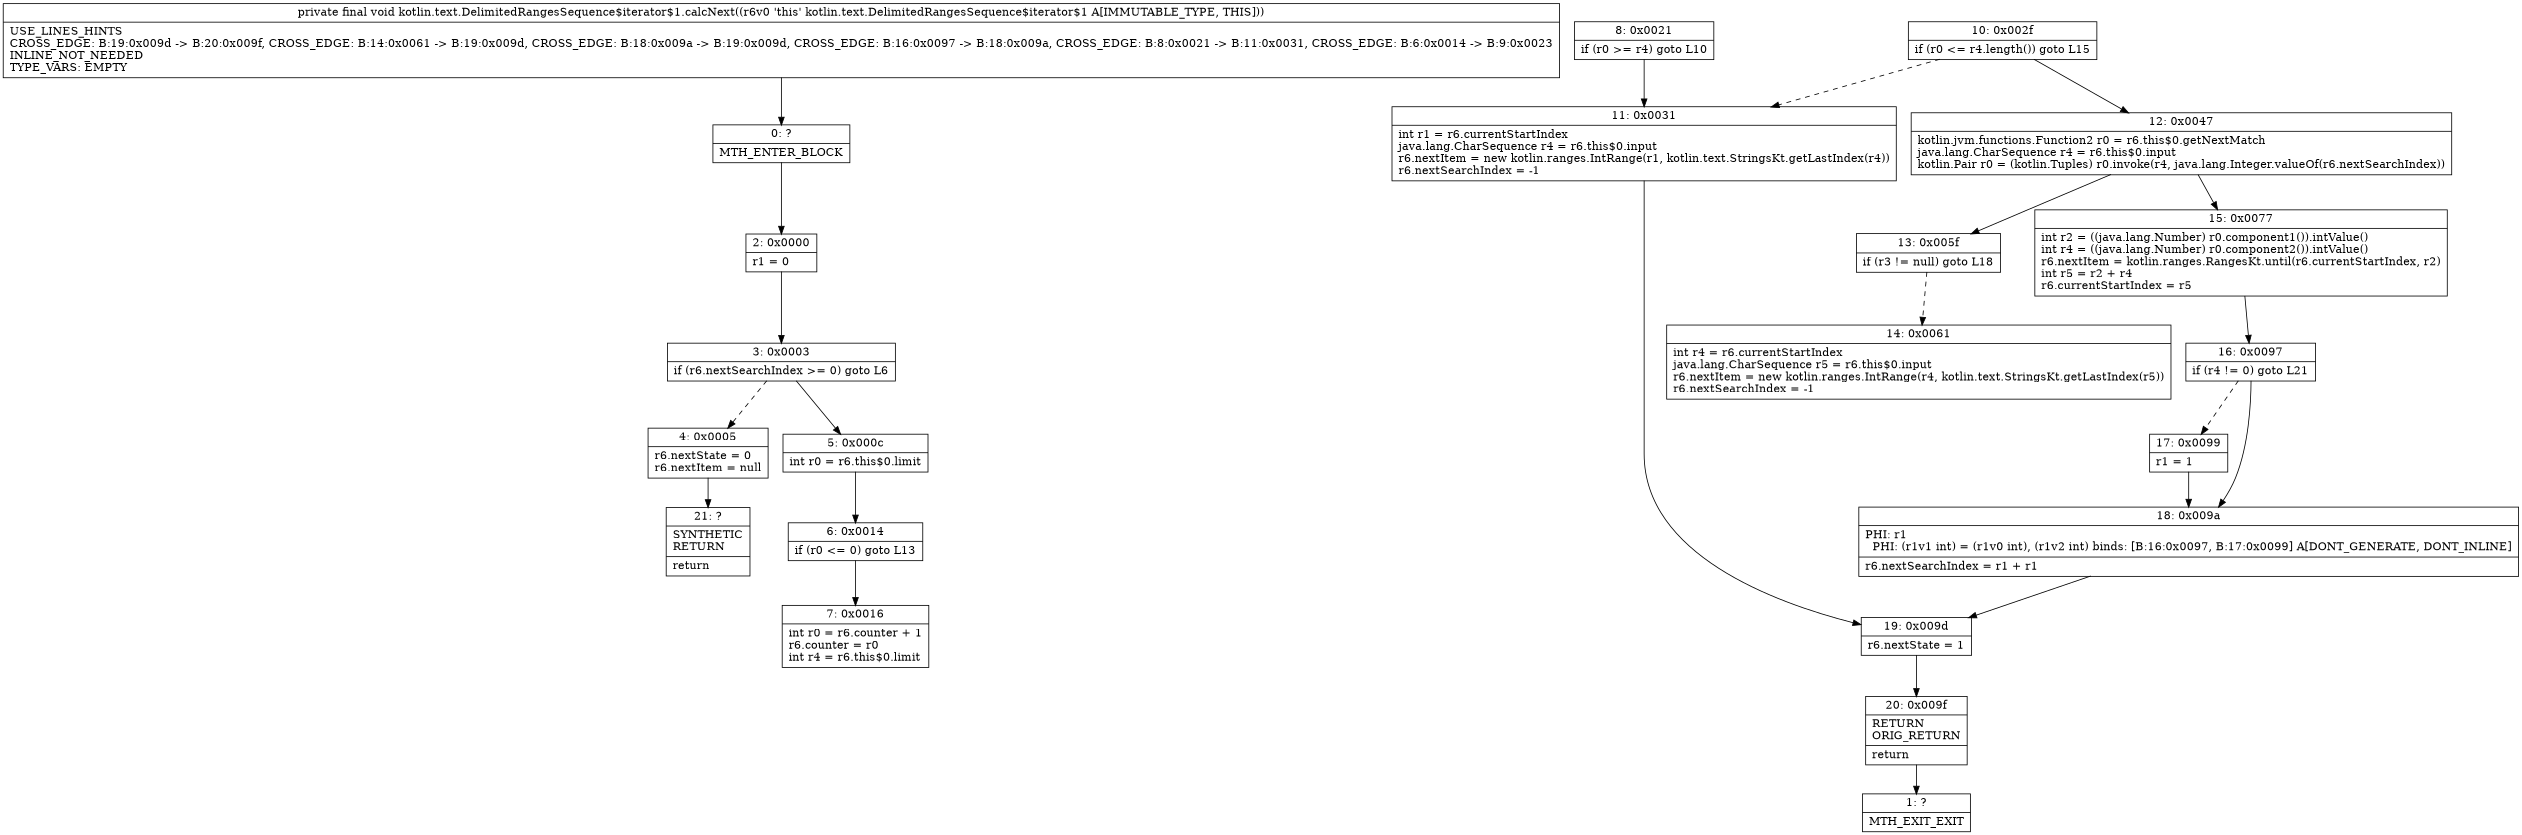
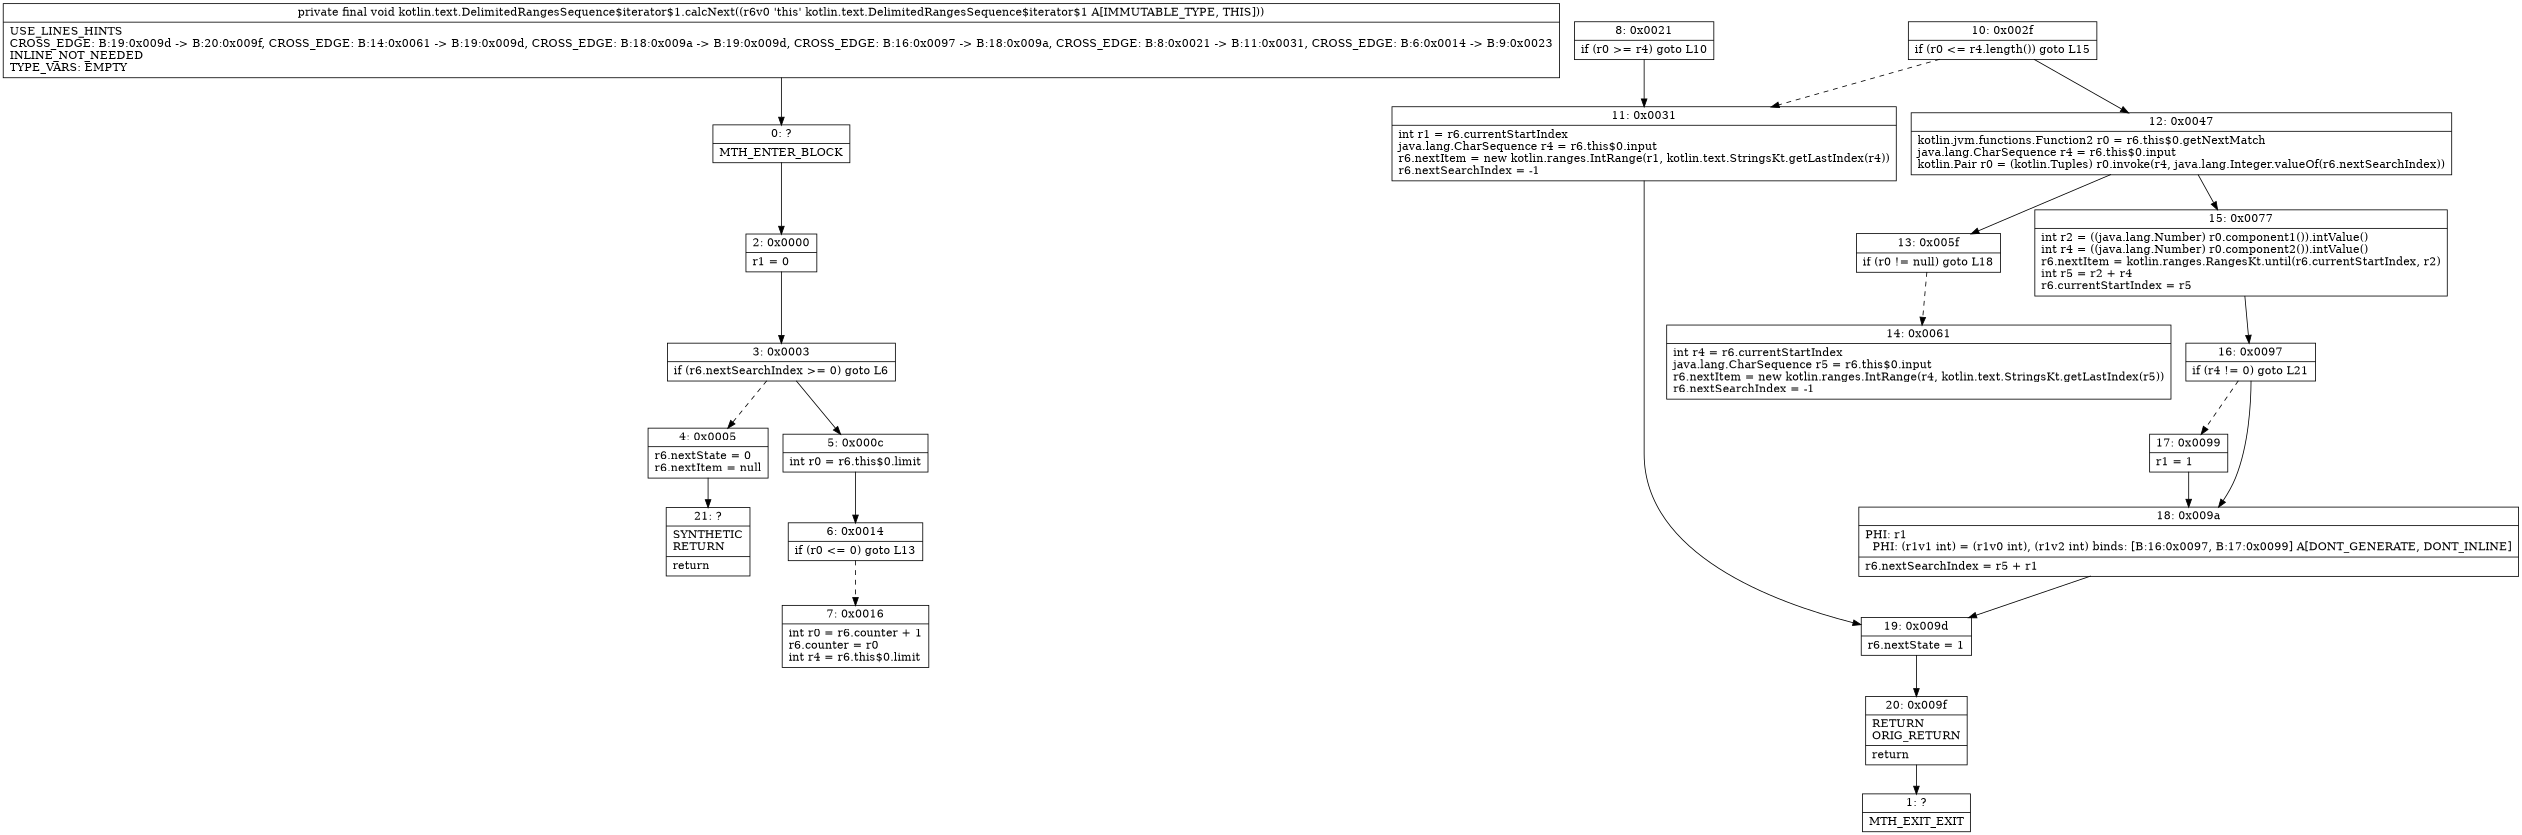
node "13: 0x005f": text "if (r3 != null) goto L18" -> "if (r0 != null) goto L18"
node "18: 0x009a": text "r6.nextSearchIndex = r1 + r1" -> "r6.nextSearchIndex = r5 + r1"
edge "6: 0x0014" -> "7: 0x0016": style solid -> dashed
